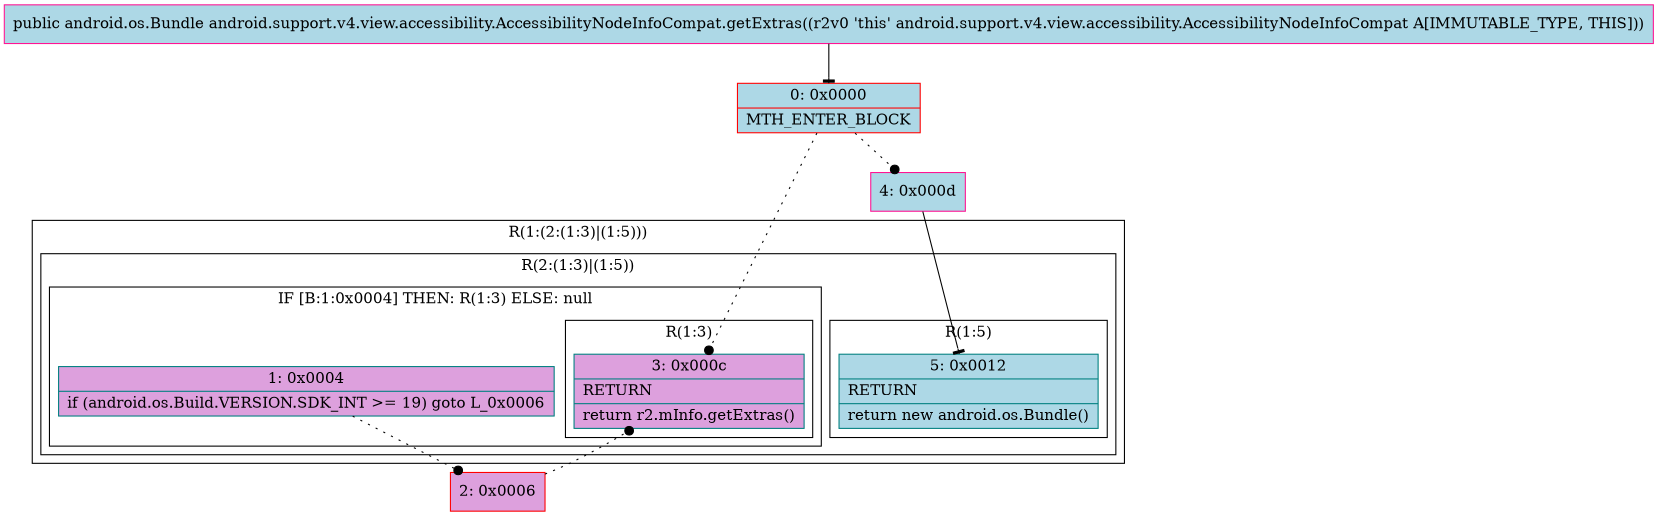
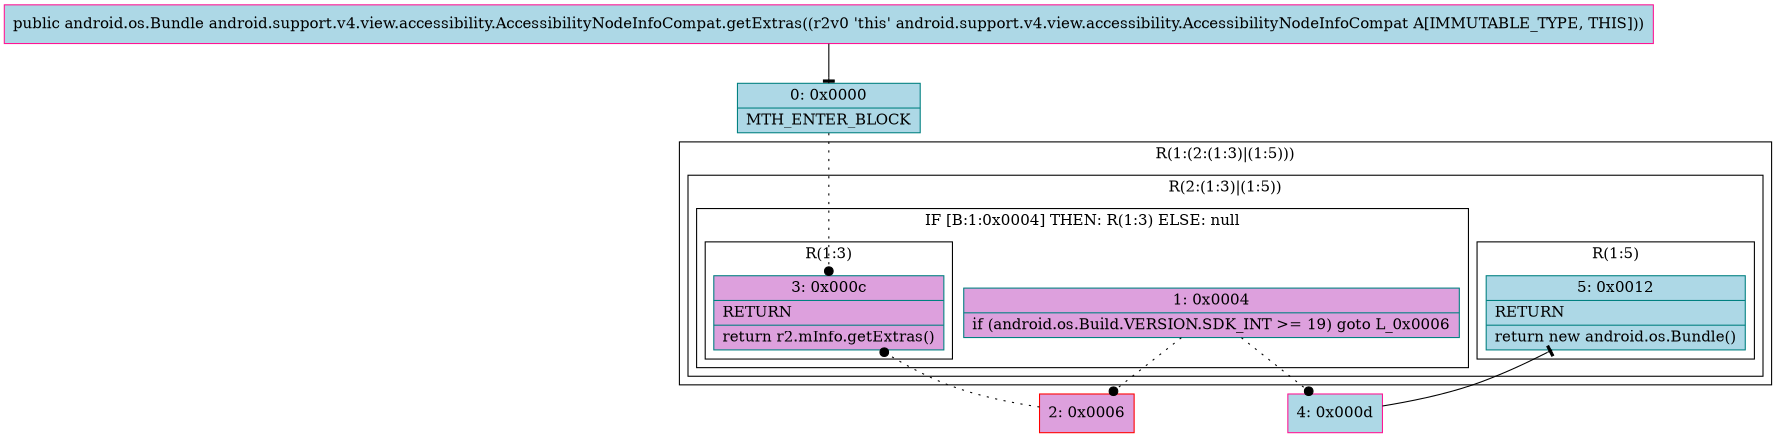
node "0: 0x0000": color red -> teal
edge "0: 0x0000" -> "4: 0x000d": now "1: 0x0004" -> "4: 0x000d"
